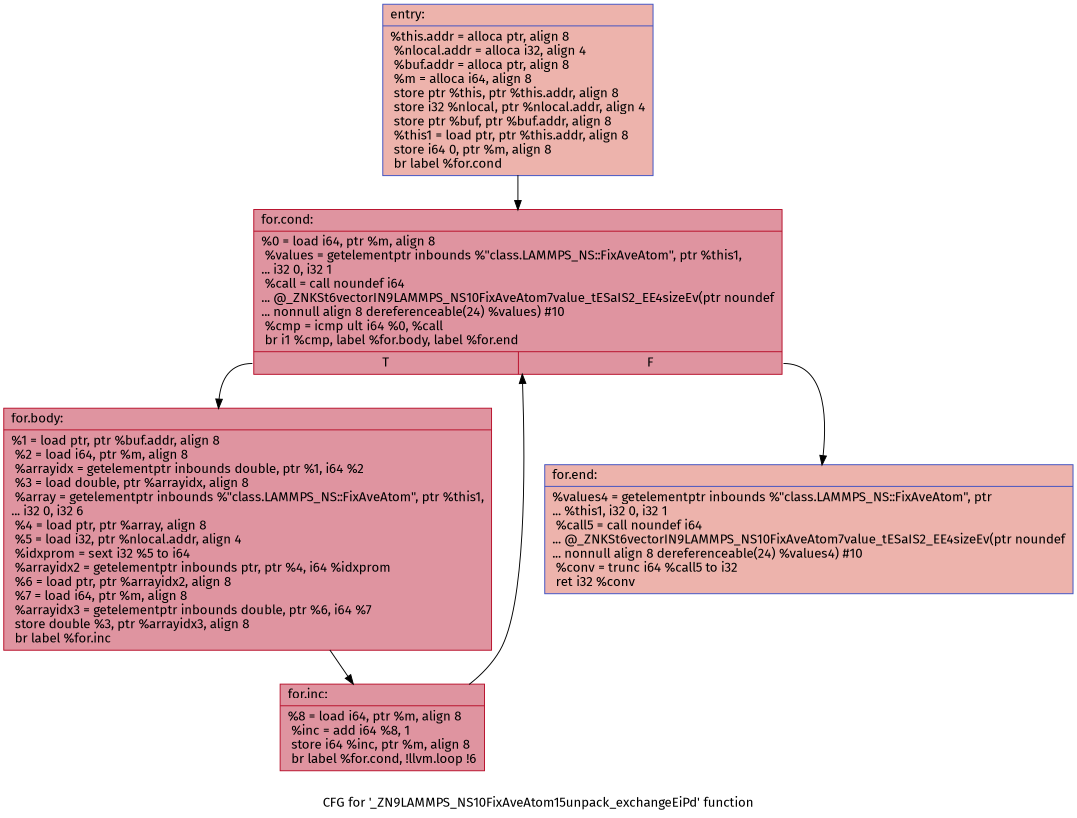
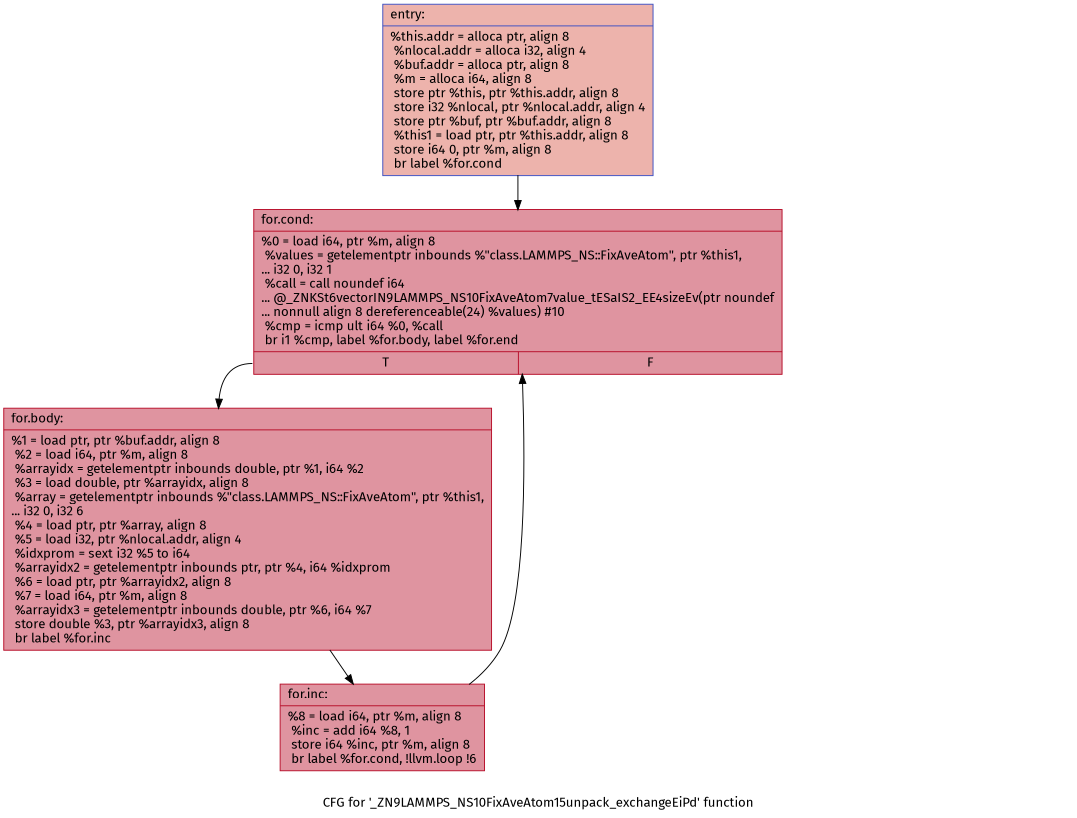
node "for.end:": removed
